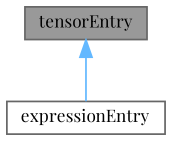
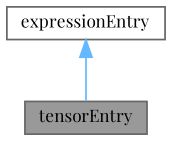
edge "expressionEntry" -> "tensorEntry": reversed
